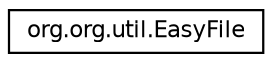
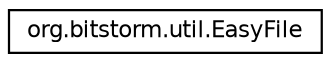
node "org.org.util.EasyFile": label "org.org.util.EasyFile" -> "org.bitstorm.util.EasyFile"
